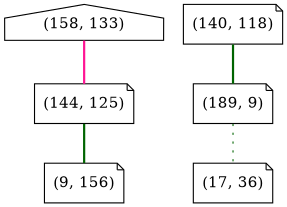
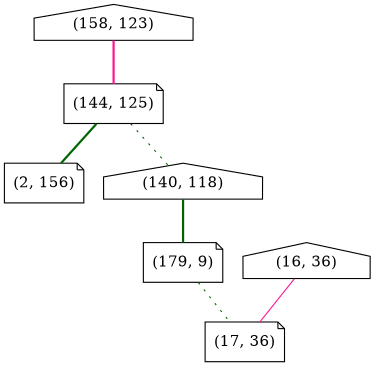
node "(158, 133)": label "(158, 133)" -> "(158, 123)"
node "(140, 118)": shape note -> house
node "(189, 9)": label "(189, 9)" -> "(179, 9)"
edge "(144, 125)" -- "(140, 118)": added
node "(9, 156)": label "(9, 156)" -> "(2, 156)"
node "(16, 36)": added
